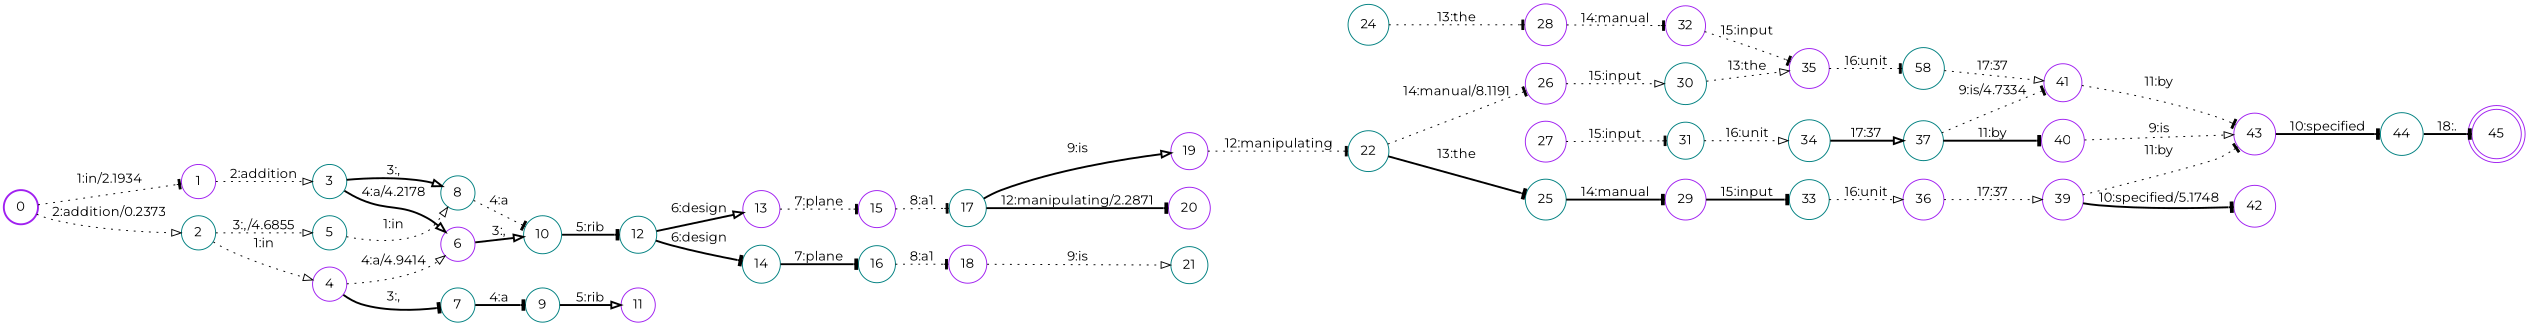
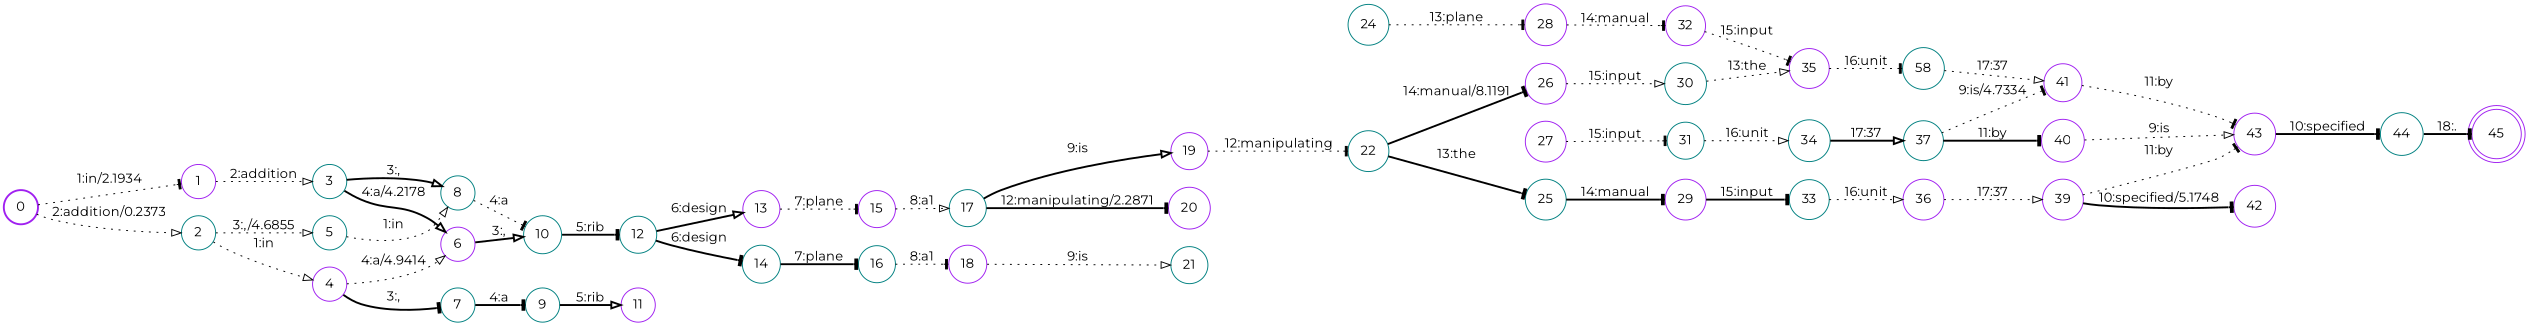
edge "24" -> "28": label "13:the" -> "13:plane"
edge "22" -> "26": style dotted -> bold
edge "15" -> "17": arrowhead tee -> onormal
